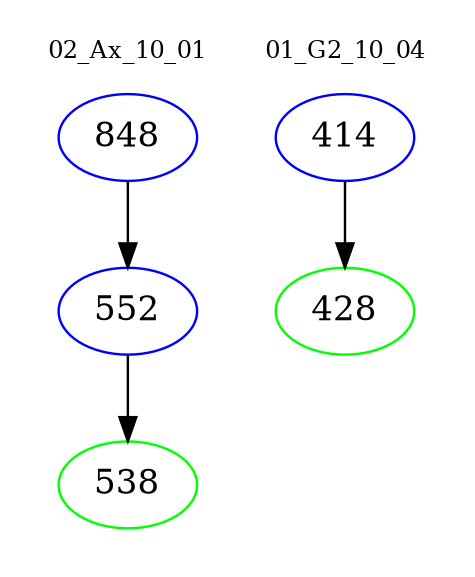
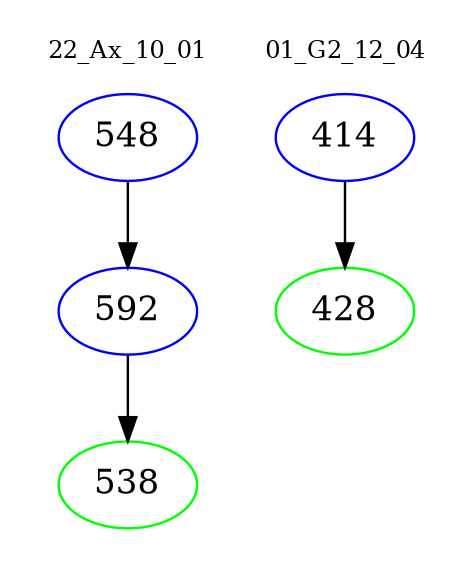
cluster "02_Ax_10_01": label "02_Ax_10_01" -> "22_Ax_10_01"
cluster "01_G2_10_04": label "01_G2_10_04" -> "01_G2_12_04"
node "848": label "848" -> "548"
node "552": label "552" -> "592"
